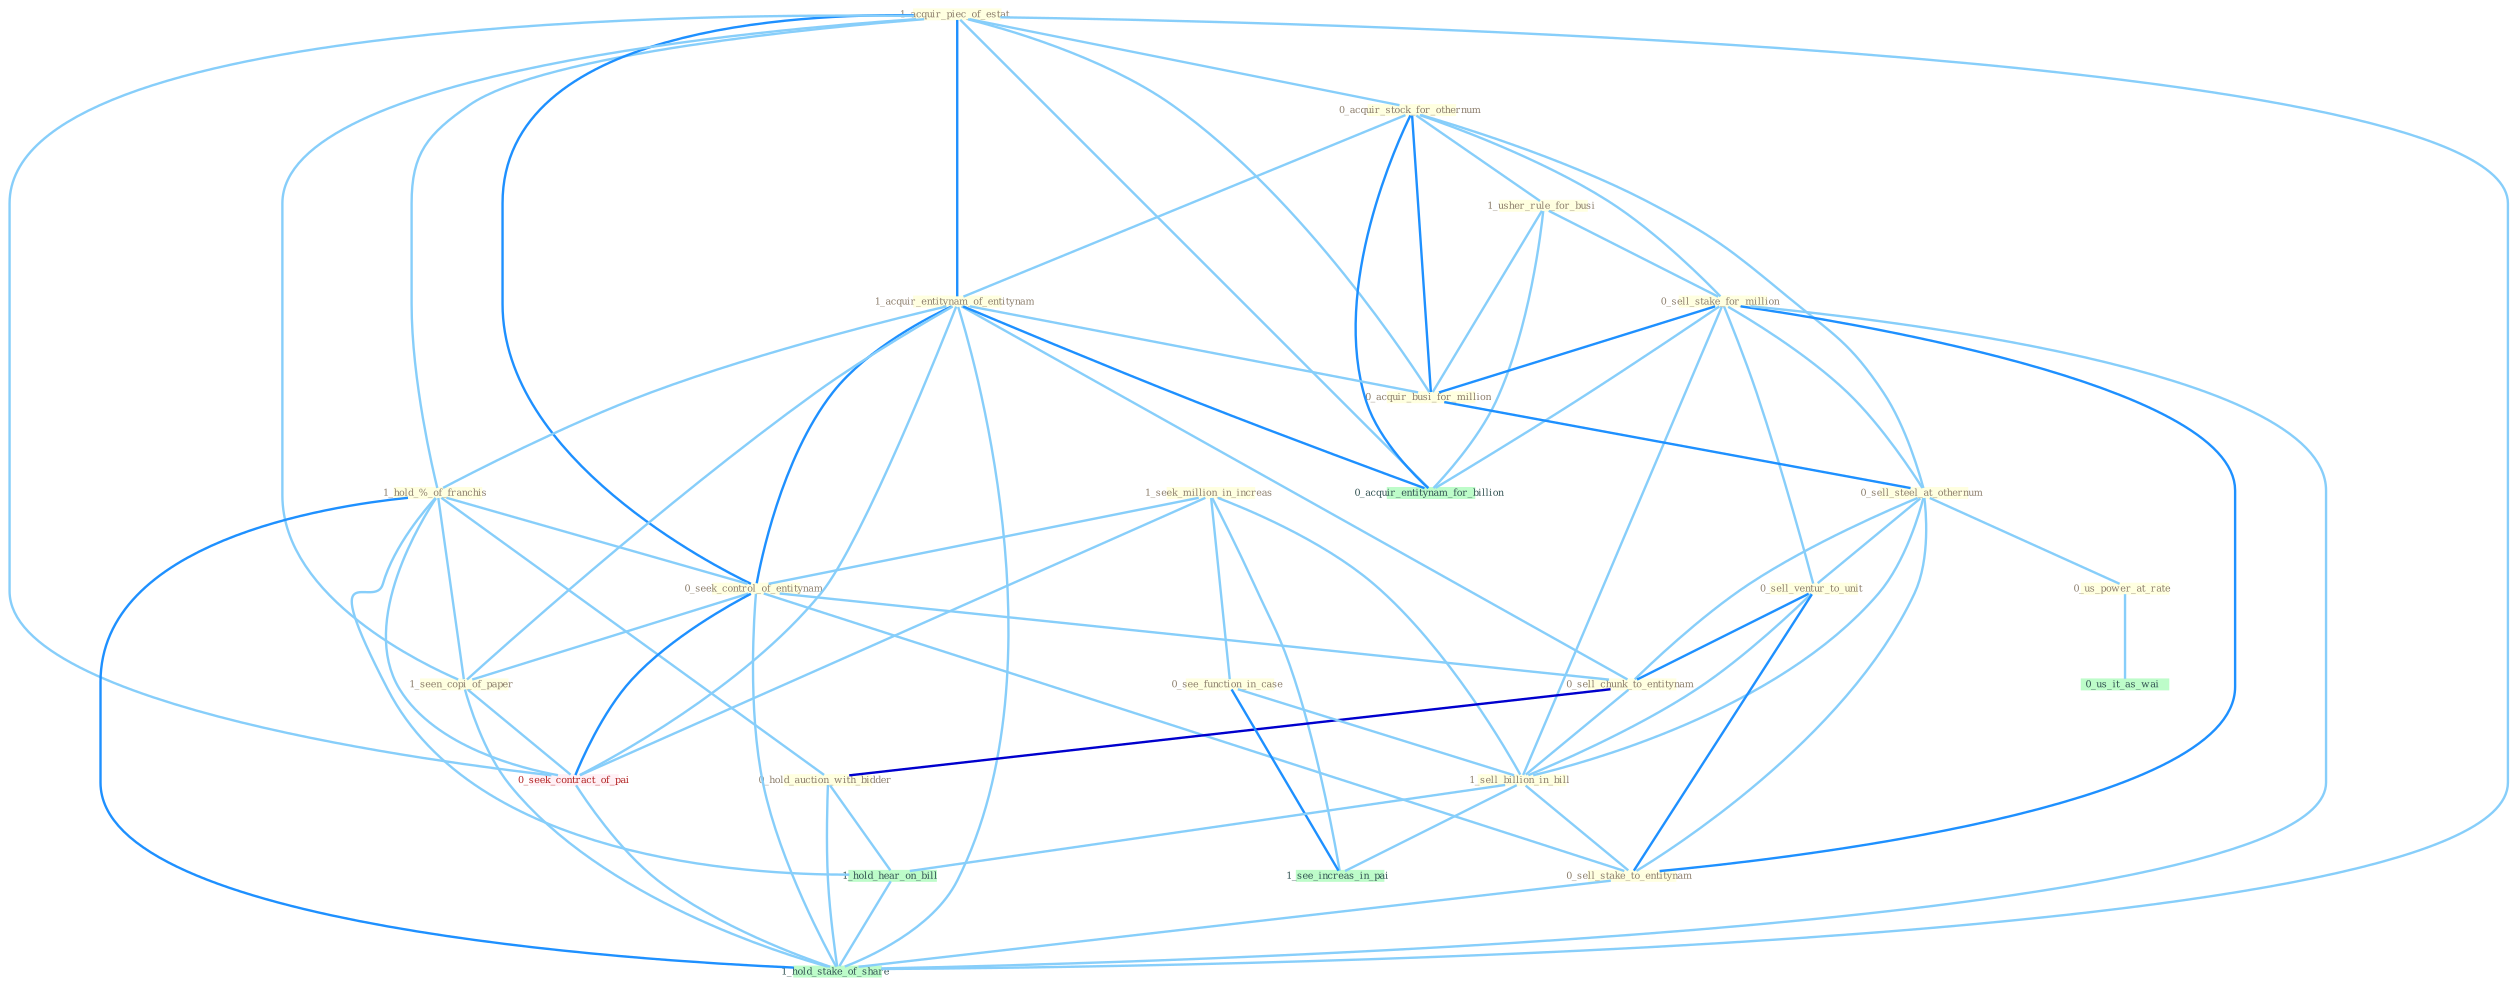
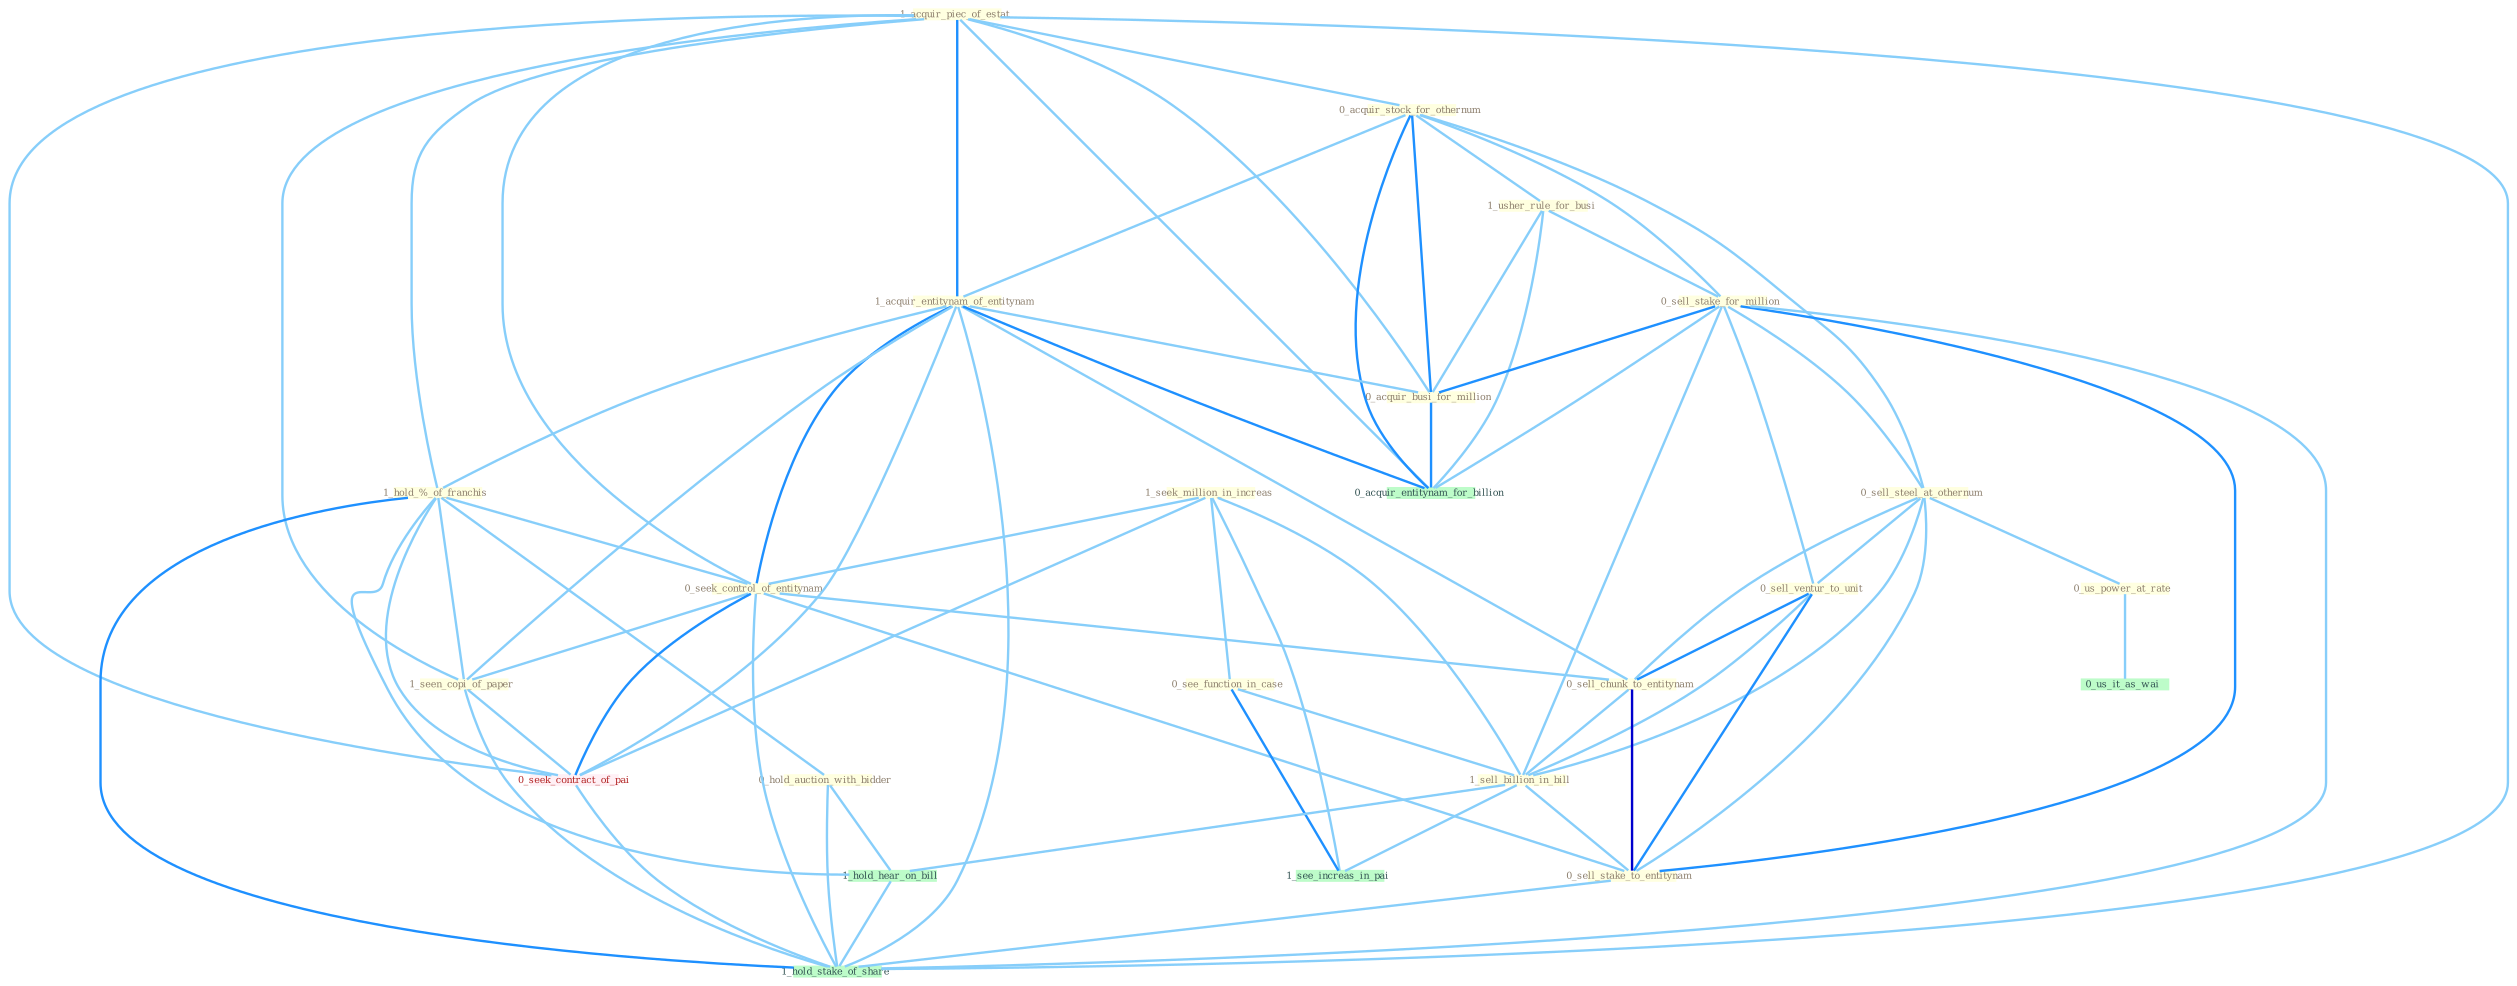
edge "1_acquir_piec_of_estat" -- "0_seek_control_of_entitynam": color #1e90ff -> #87cefa
edge "0_acquir_busi_for_million" -- "0_sell_steel_at_othernum": now "0_acquir_busi_for_million" -- "0_acquir_entitynam_for_billion"
edge "0_sell_chunk_to_entitynam" -- "0_hold_auction_with_bidder": now "0_sell_chunk_to_entitynam" -- "0_sell_stake_to_entitynam"
